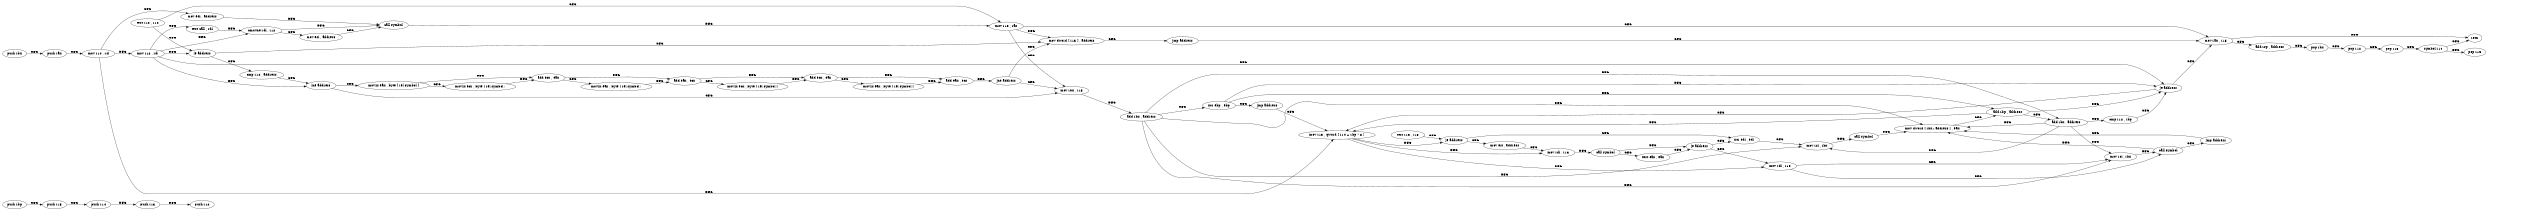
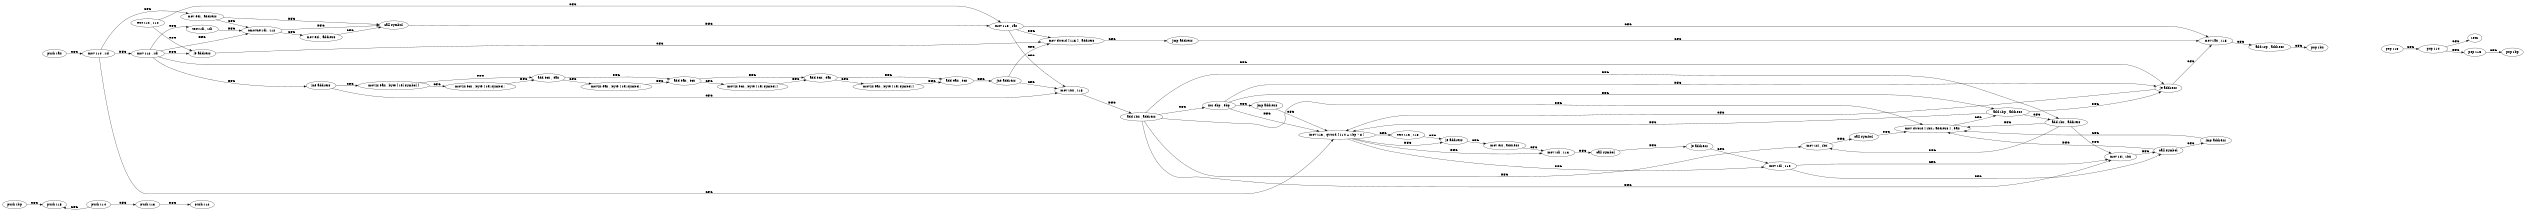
edge "mov edi , address" -> "cmovne rdi , r12": added, label "CFG"
node "test call , rdi": label "test call , rdi" -> "test rdi , rdi"
edge "mov rax , r15" -> "retn": removed, label "DFG"
node "pop r12": removed
node "symbol r14": label "symbol r14" -> "pop r14"
node "pop rbp": added
node "push rbx": removed
node "cmp r12 , address": removed
node "cmp r12 , rbp": removed
edge "xor ebp , ebp" -> "mov r13 , qword [ r14 + rbp * 8 ]": added, label "DFG"
edge "mov r13 , qword [ r14 + rbp * 8 ]" -> "test r13 , r13": added, label "CFG"
node "xor edi , edi": removed
node "test eax , eax": removed
edge "mov r14 , rsi" -> "mov r13 , qword [ r14 + rbp * 8 ]": label "DFG" -> "CFG"
edge "push r14" -> "push r13": label "DFG" -> "CFG"
edge "push r15" -> "push r14": reversed
